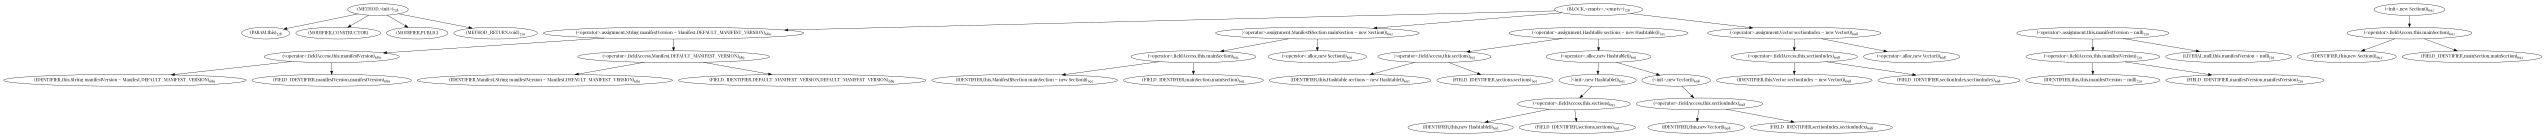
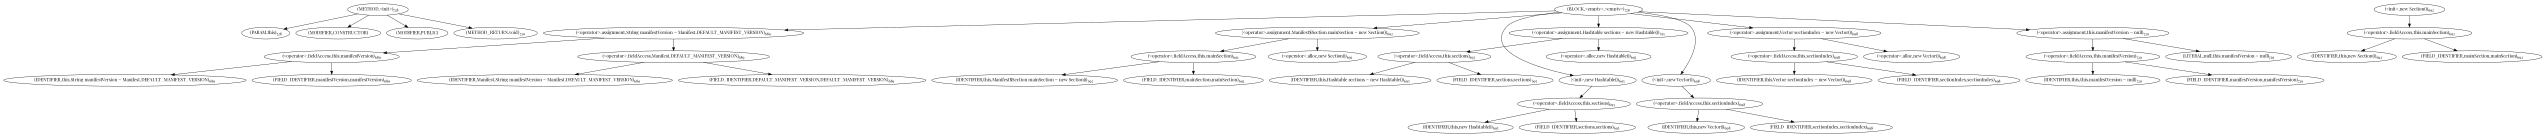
edge "(BLOCK,<empty>,<empty>)" -> "(<operator>.assignment,Hashtable sections = new Hashtable())": added
edge "(BLOCK,<empty>,<empty>)" -> "(<operator>.assignment,this.manifestVersion = null)": added
edge "(<operator>.alloc,new Hashtable())" -> "(<init>,new Hashtable())": now "(BLOCK,<empty>,<empty>)" -> "(<init>,new Hashtable())"
edge "(<operator>.alloc,new Hashtable())" -> "(<init>,new Vector())": now "(BLOCK,<empty>,<empty>)" -> "(<init>,new Vector())"
